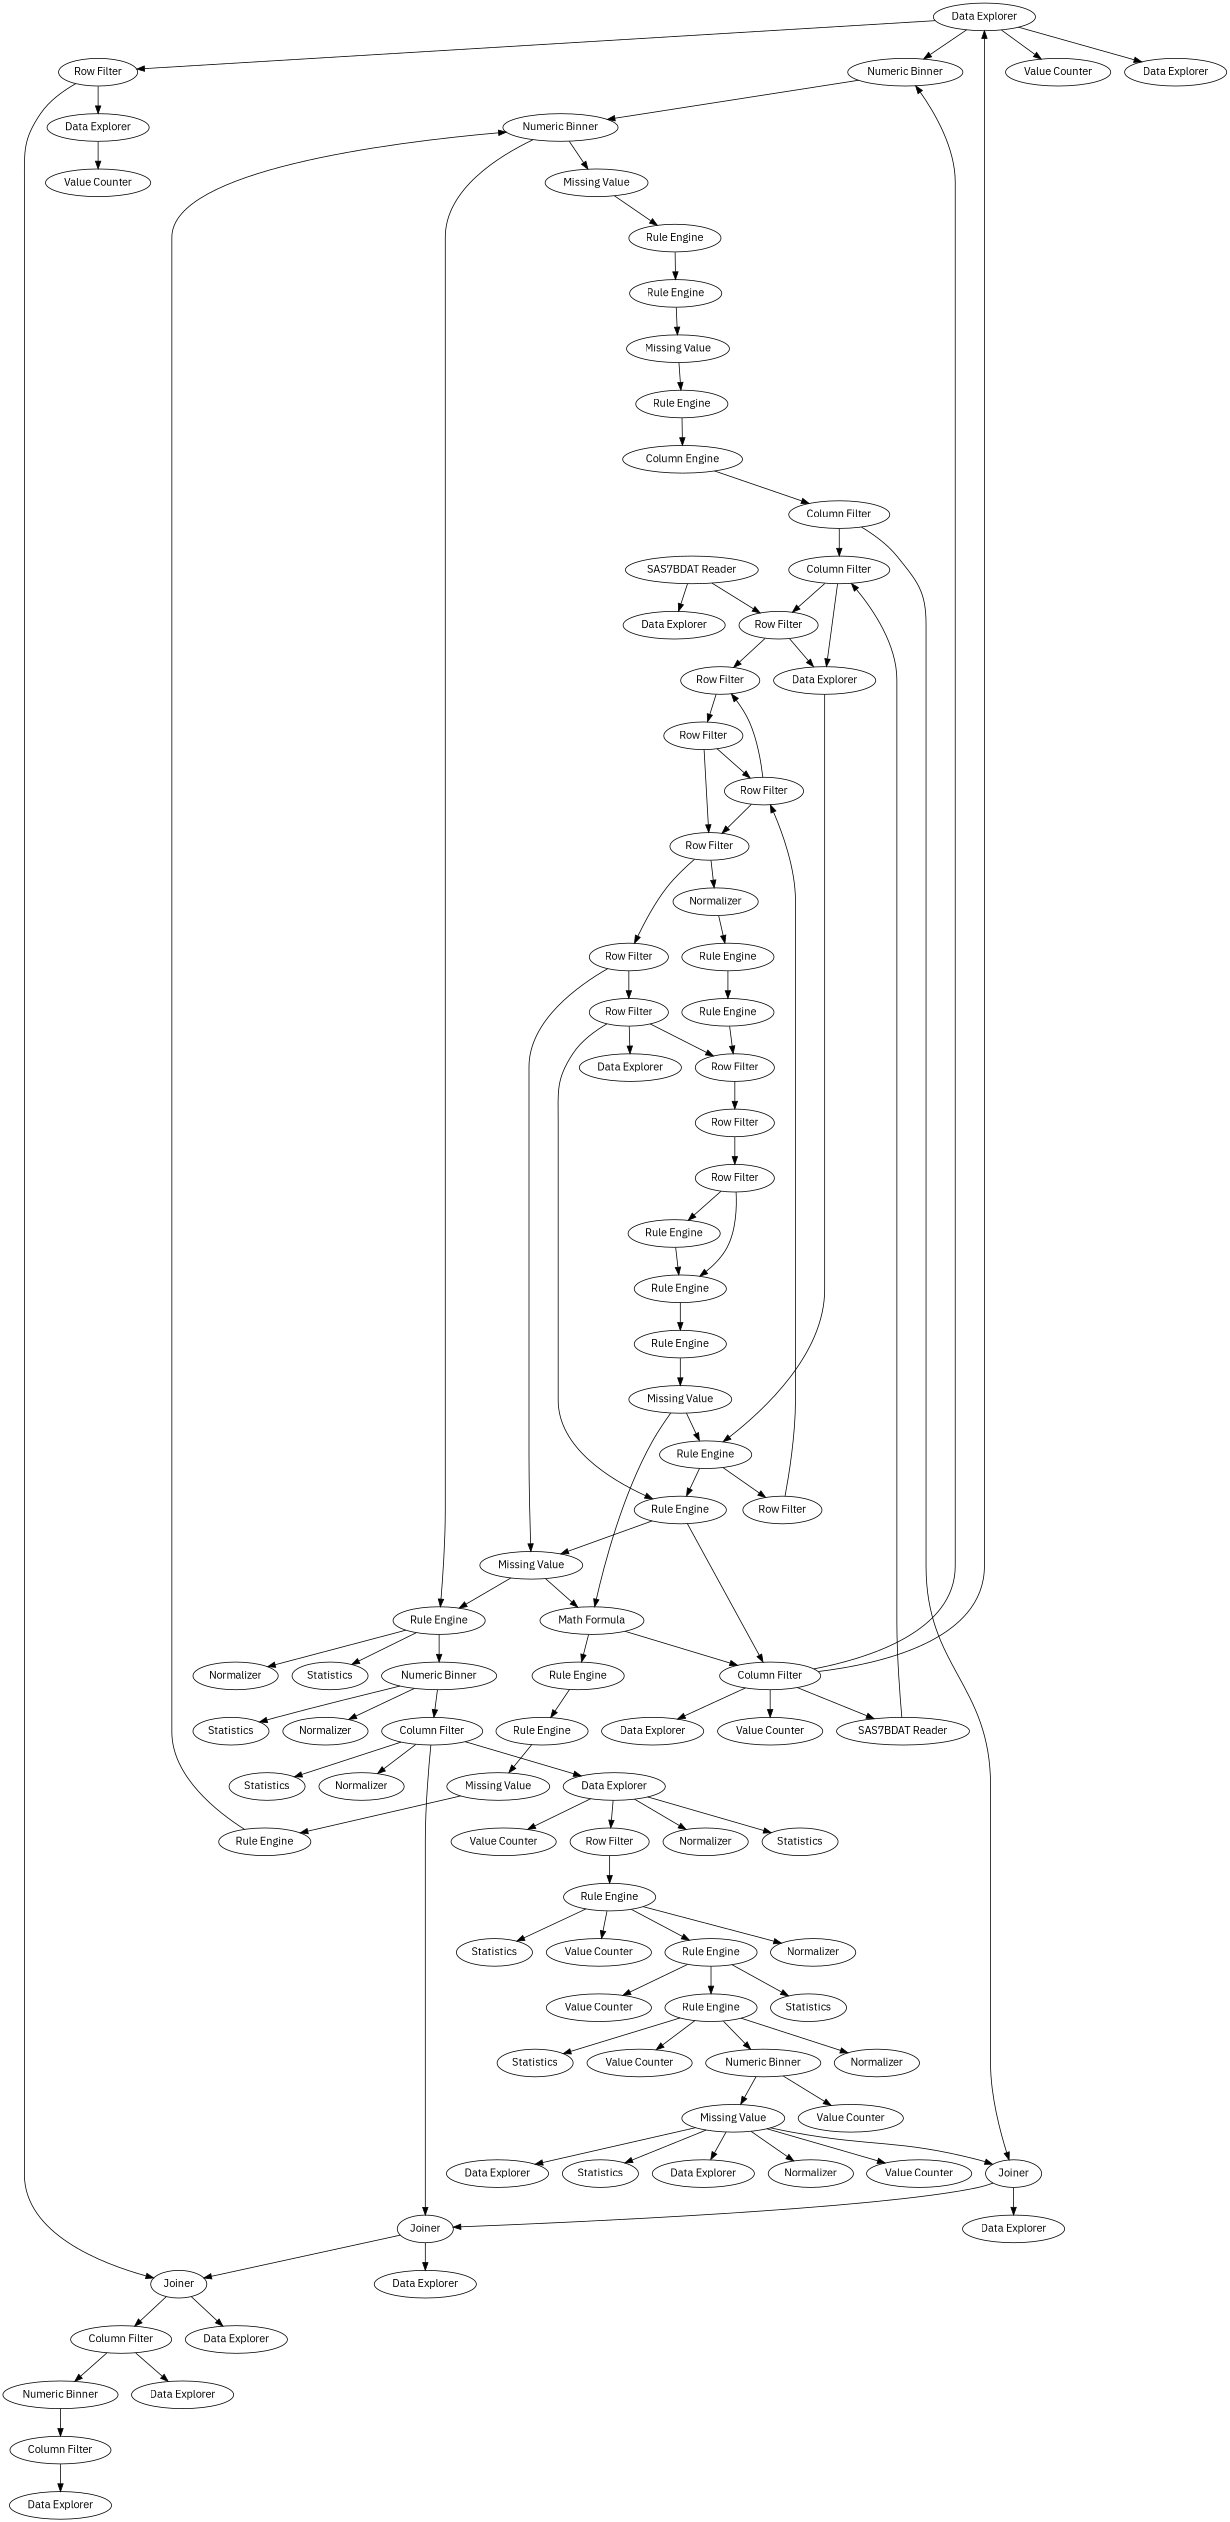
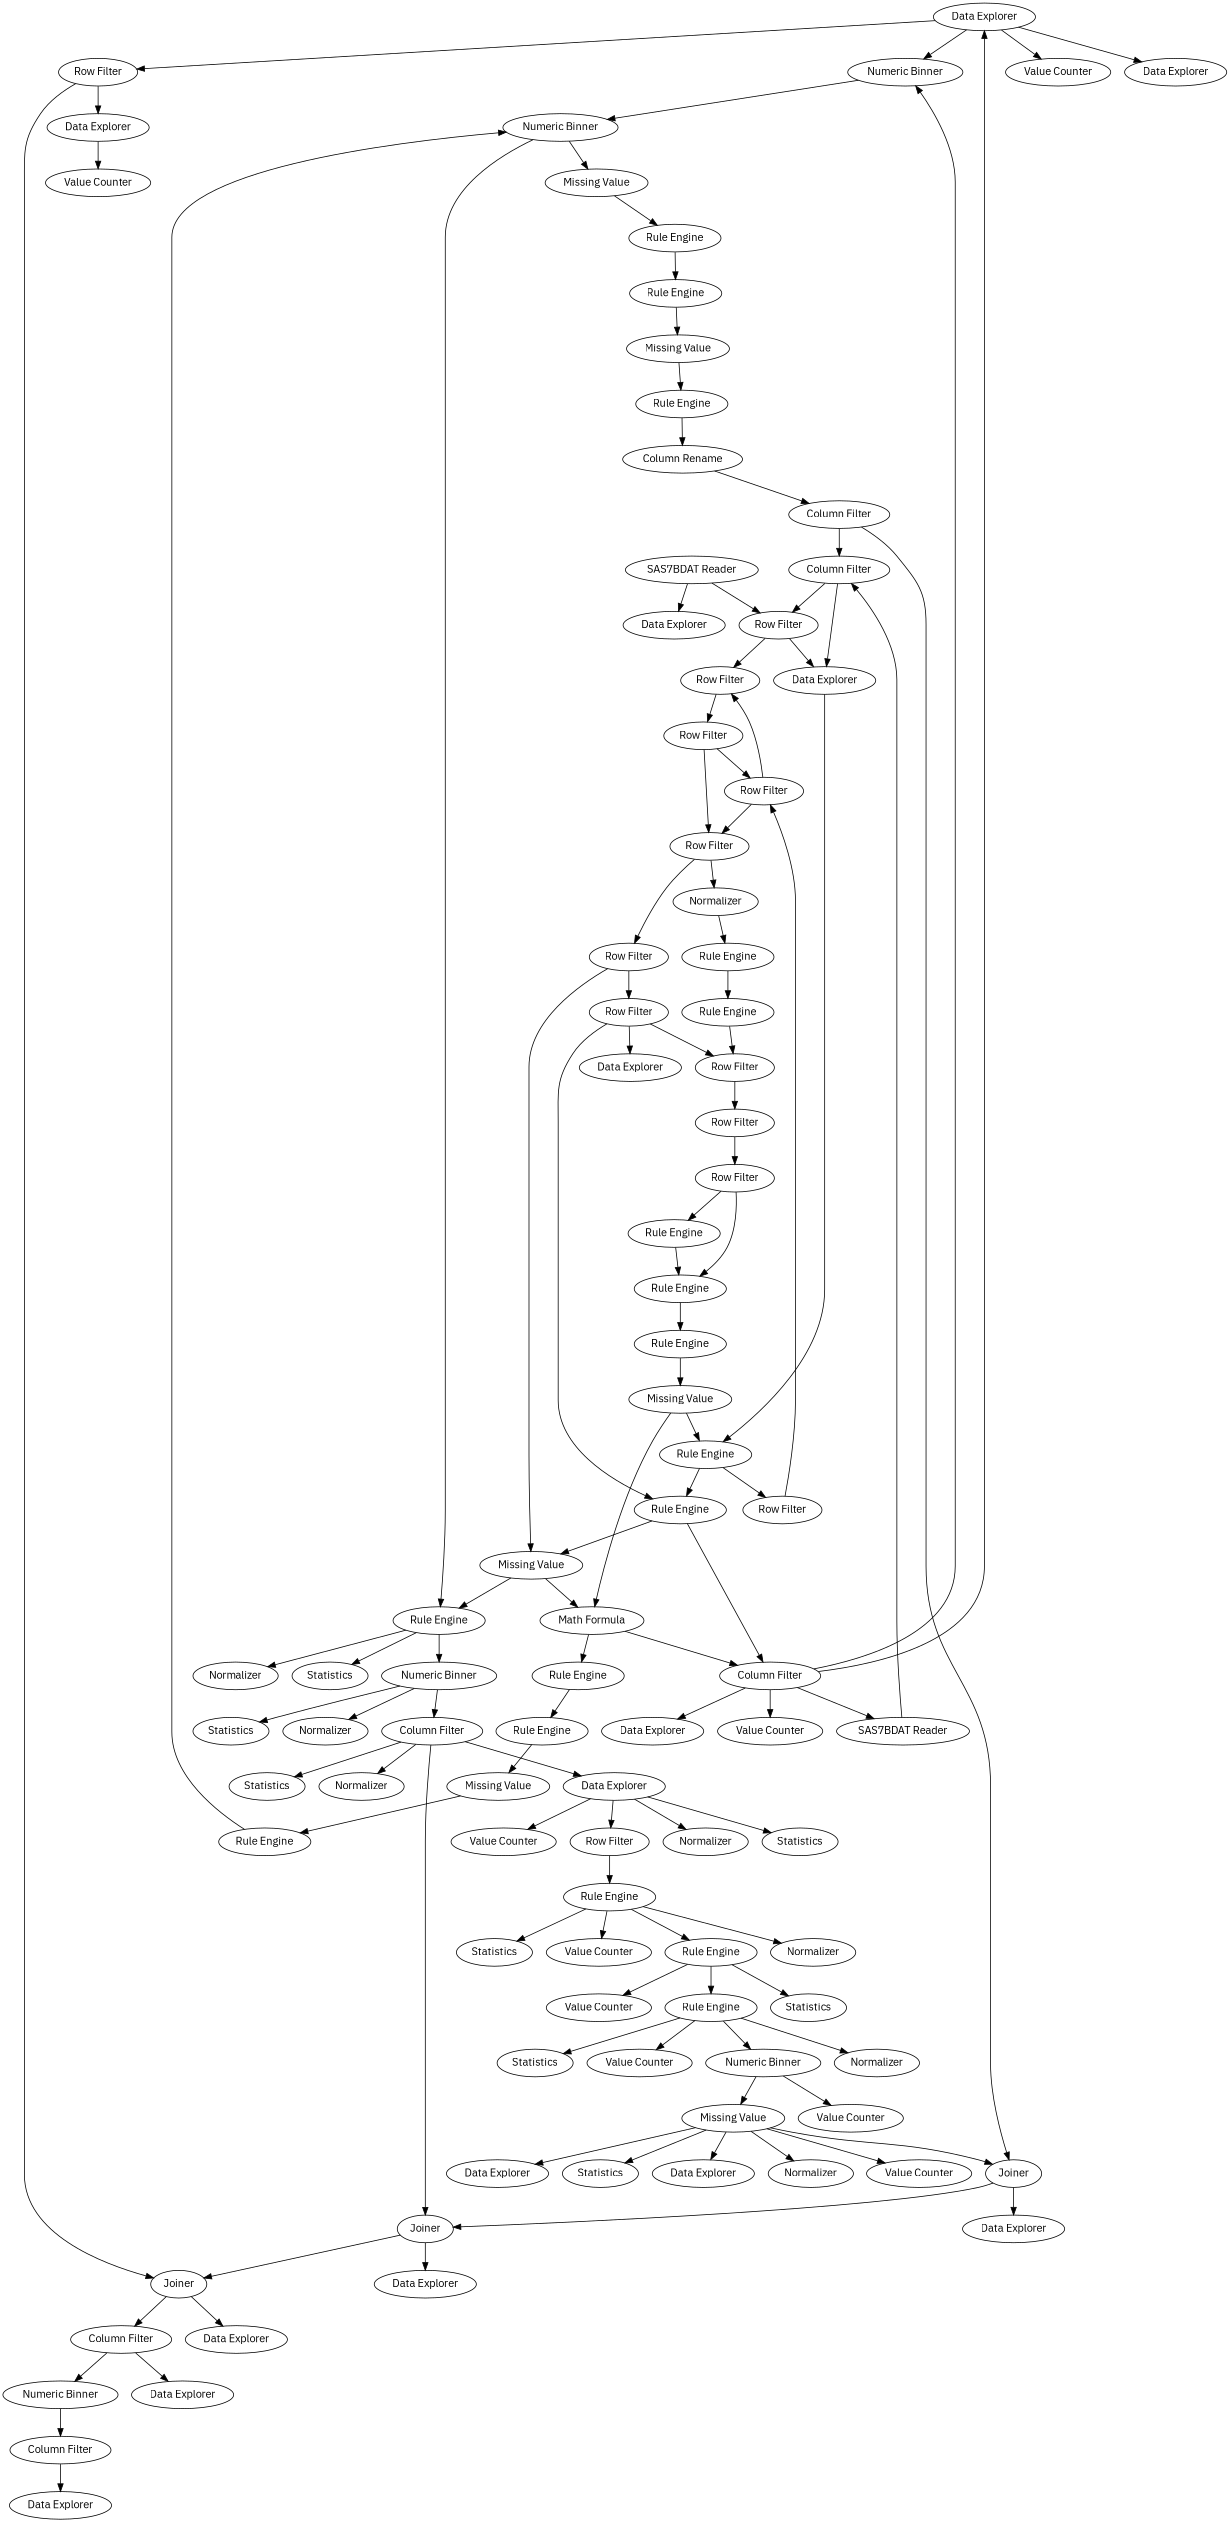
node "Column Engine": label "Column Engine" -> "Column Rename"
